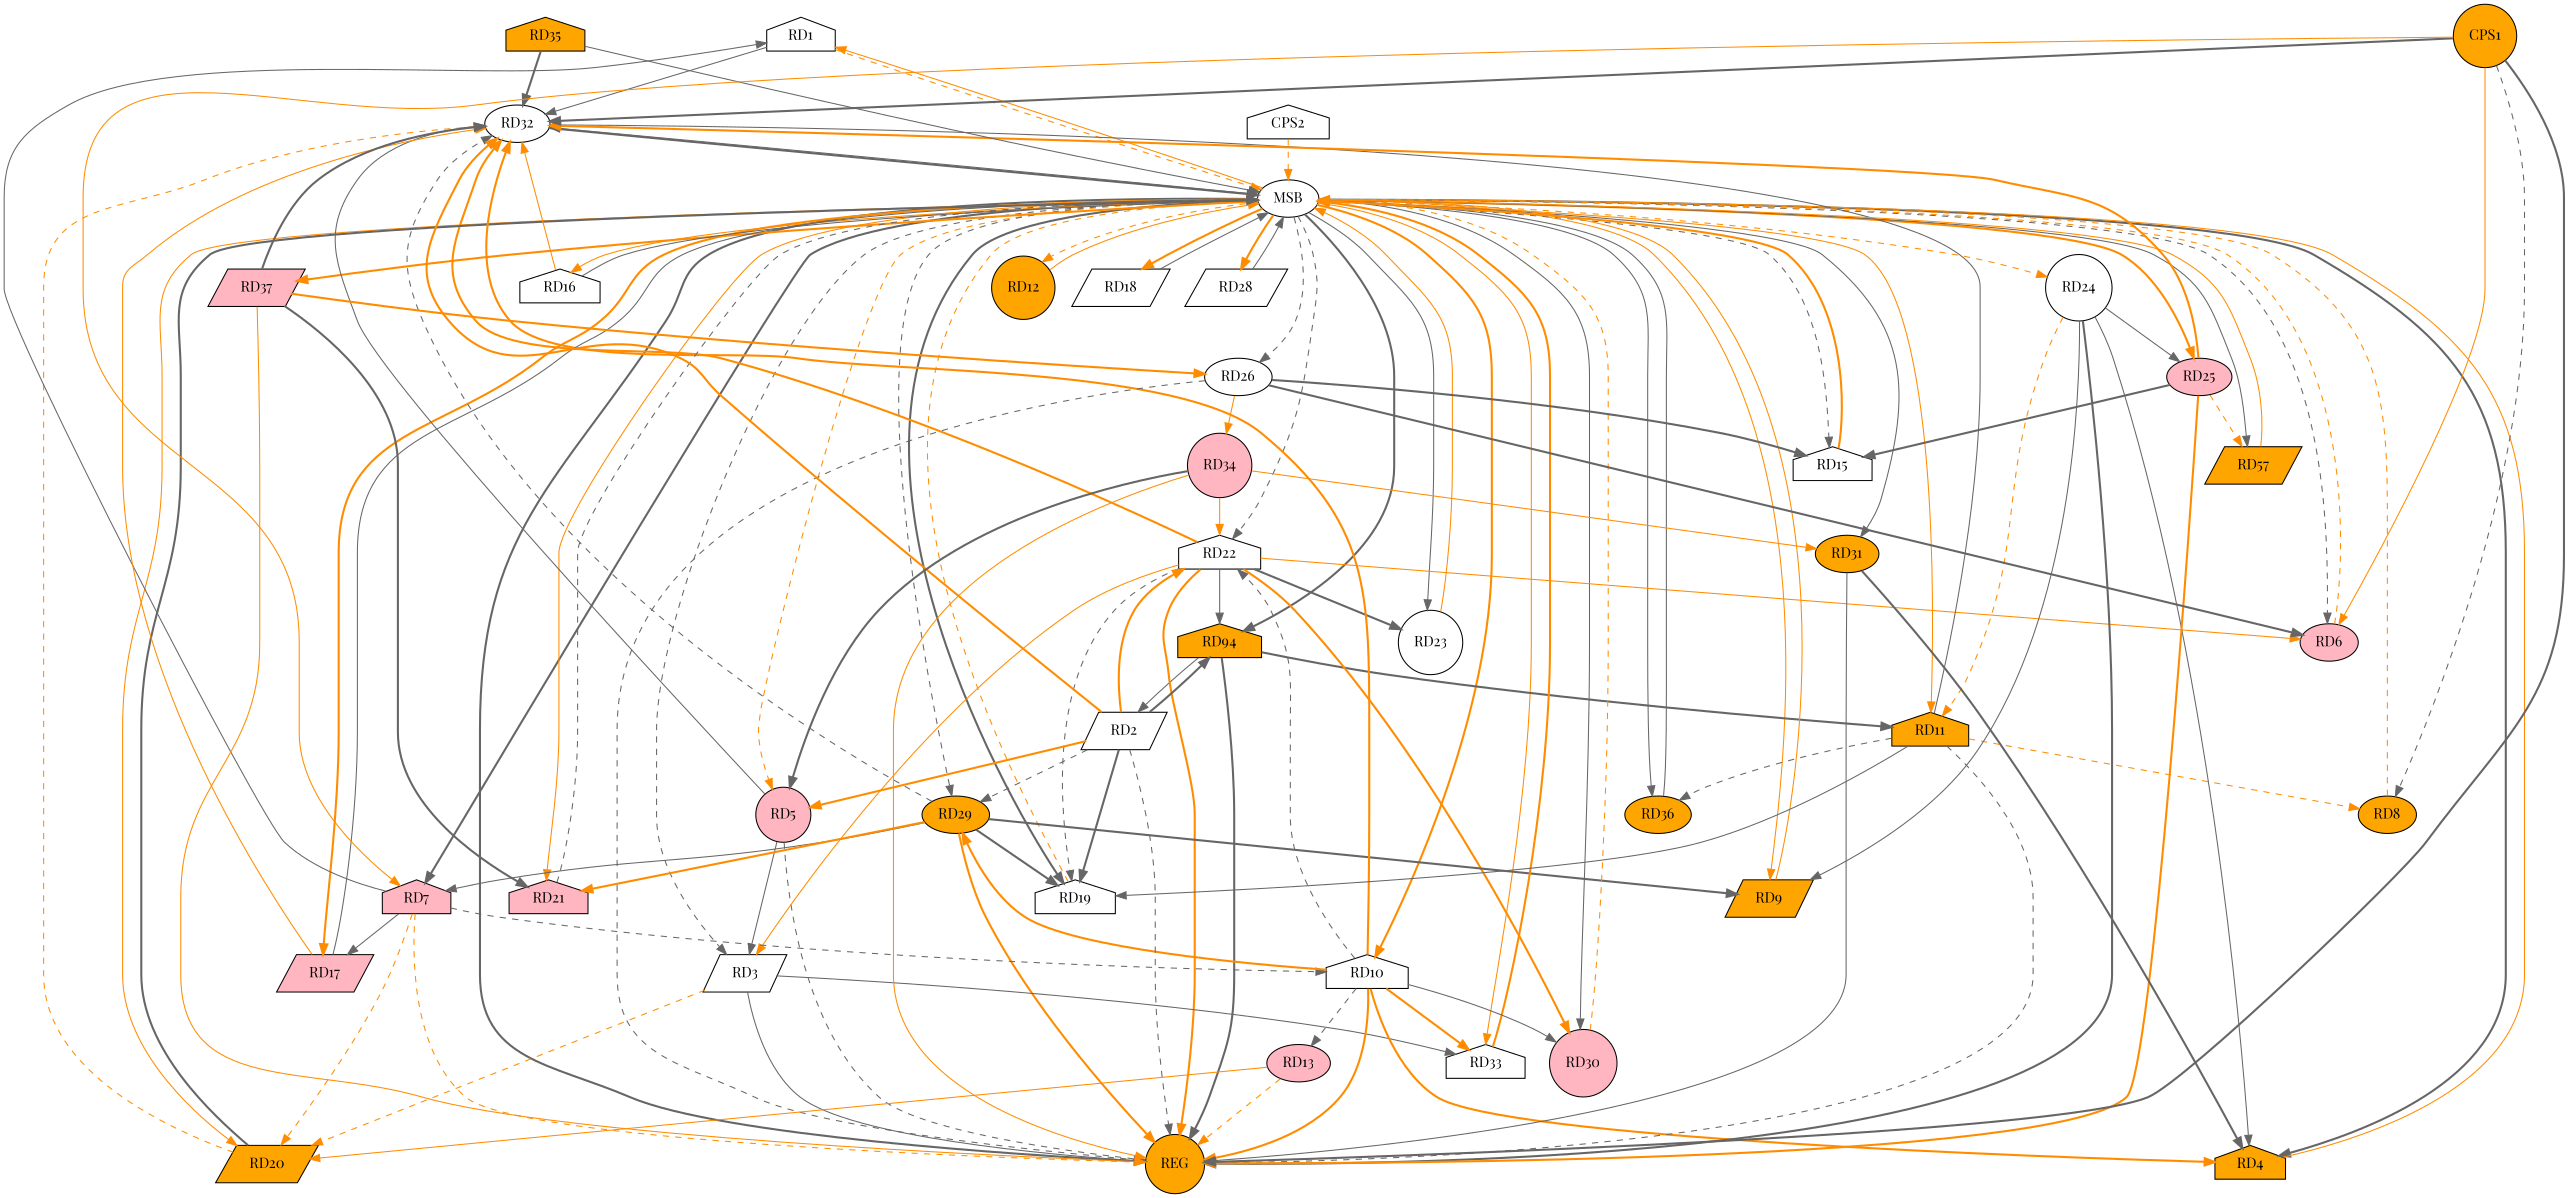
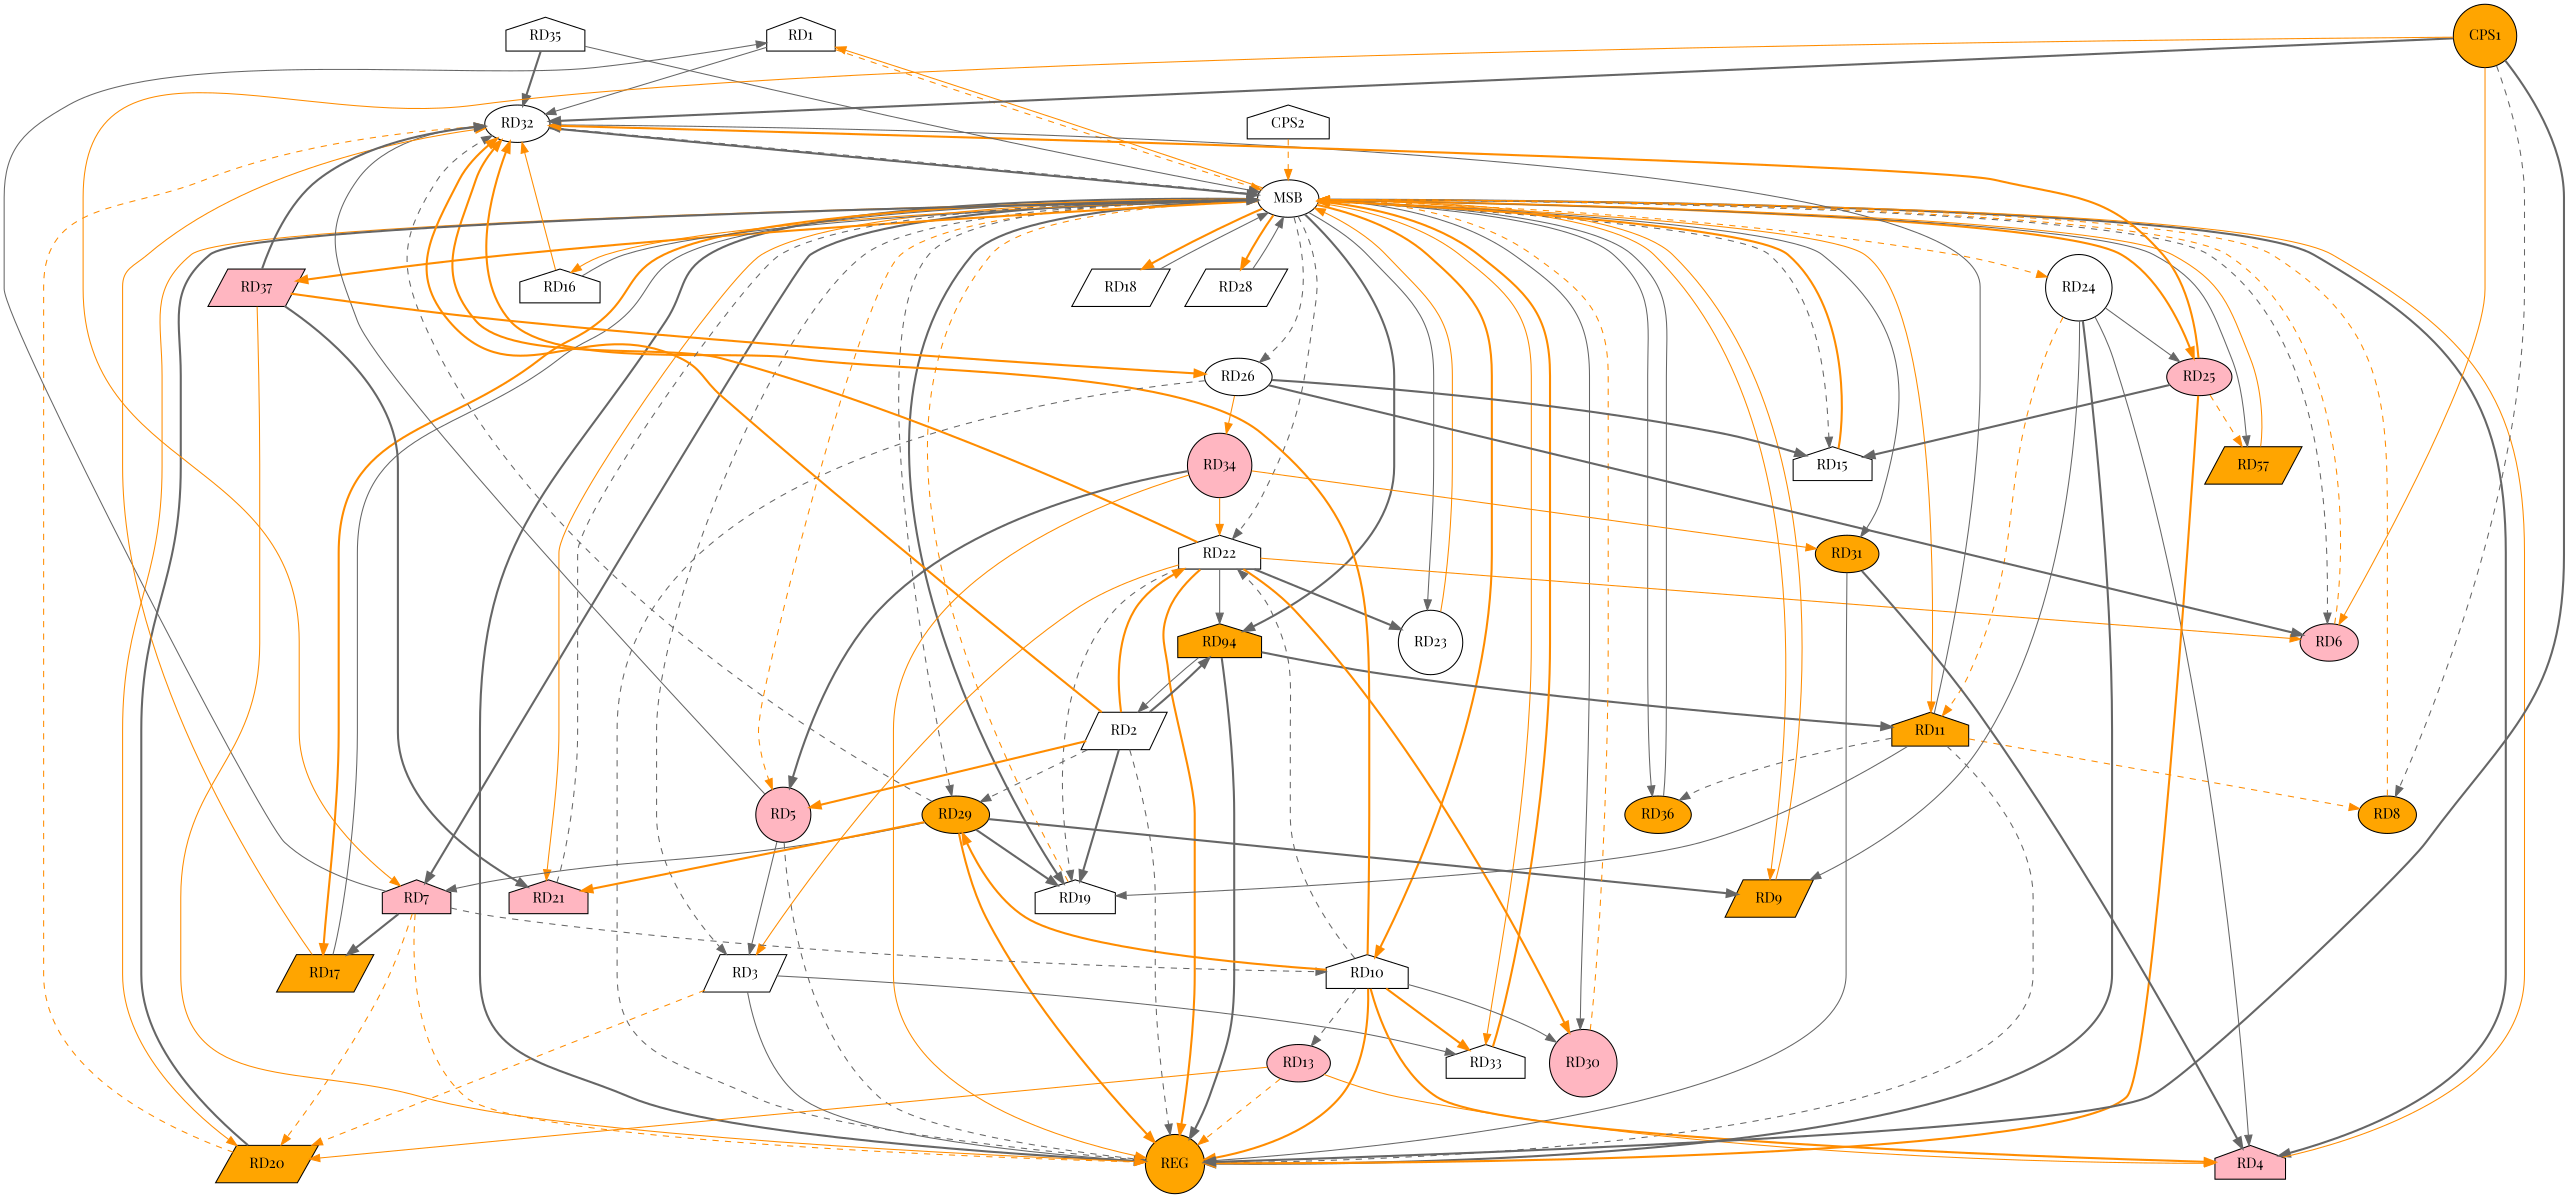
node "RD35": fillcolor orange -> white
edge "MSB" -> "RD32": style solid -> dashed
node "RD12": removed
edge "RD7" -> "RD17": style solid -> bold
node "RD17": fillcolor lightpink -> orange
edge "RD13" -> "RD4": added
node "RD4": fillcolor orange -> lightpink
